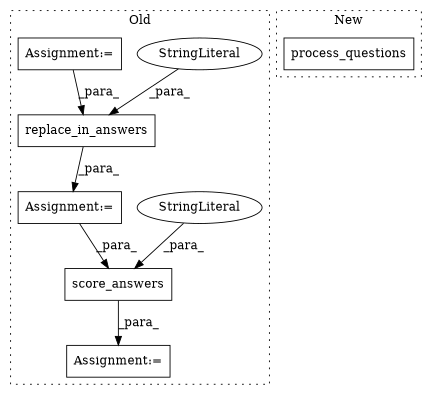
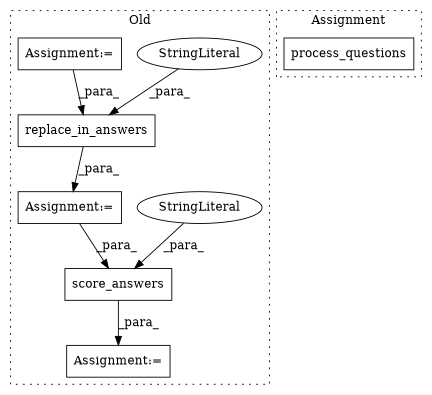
cluster "New": label "New" -> "Assignment"
